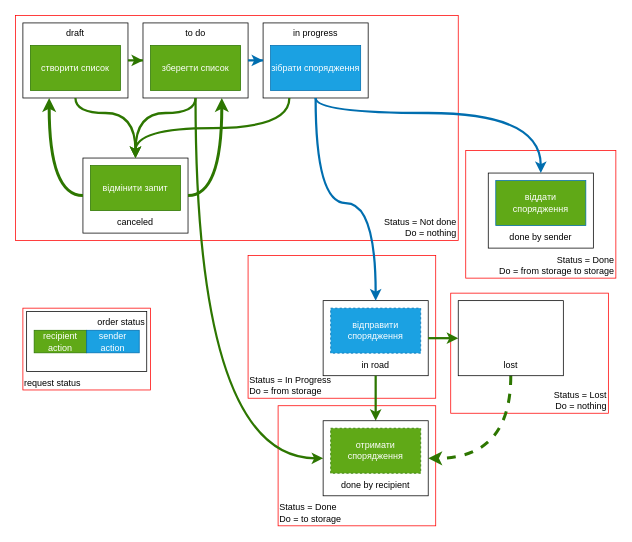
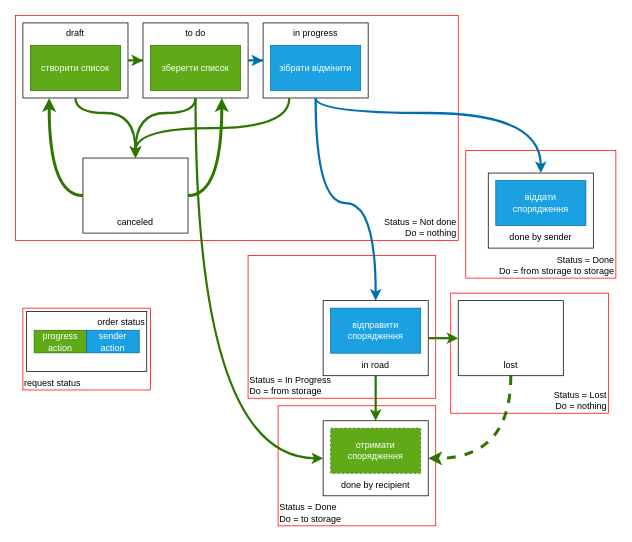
node "зібрати спорядження": label "зібрати спорядження" -> "зібрати відмінити"
node "відмінити запит": removed
node "віддати спорядження": fillcolor #60a917 -> #1ba1e2
node "відправити спорядження": style dashed -> solid
node "recipient action": label "recipient action" -> "progress action"
